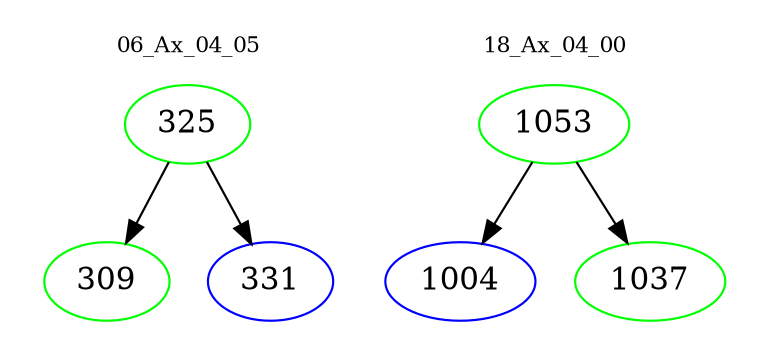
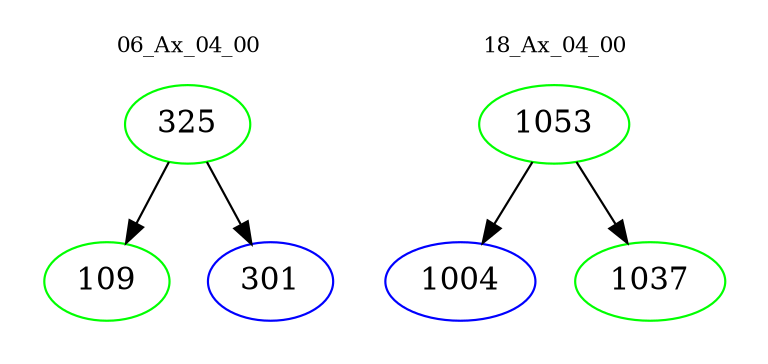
cluster "06_Ax_04_05": label "06_Ax_04_05" -> "06_Ax_04_00"
node "309": label "309" -> "109"
node "331": label "331" -> "301"
